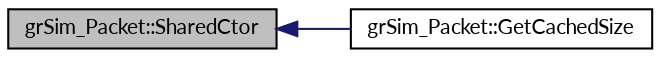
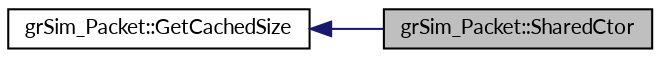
edge "grSim_Packet::GetCachedSize" -> "grSim_Packet::SharedCtor": reversed
